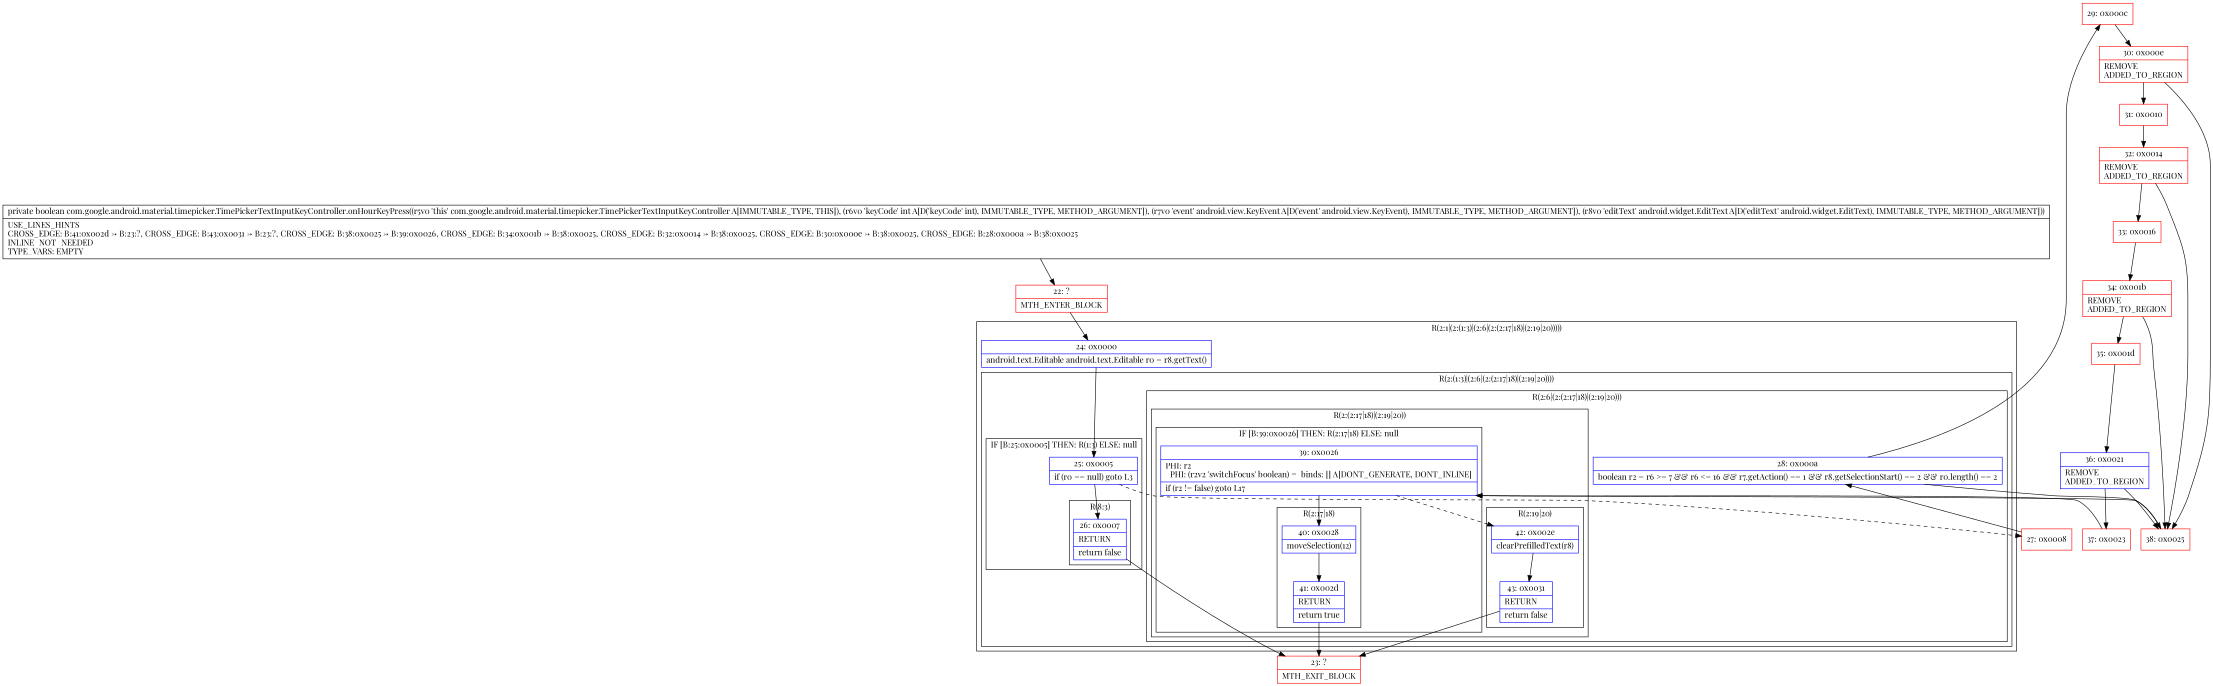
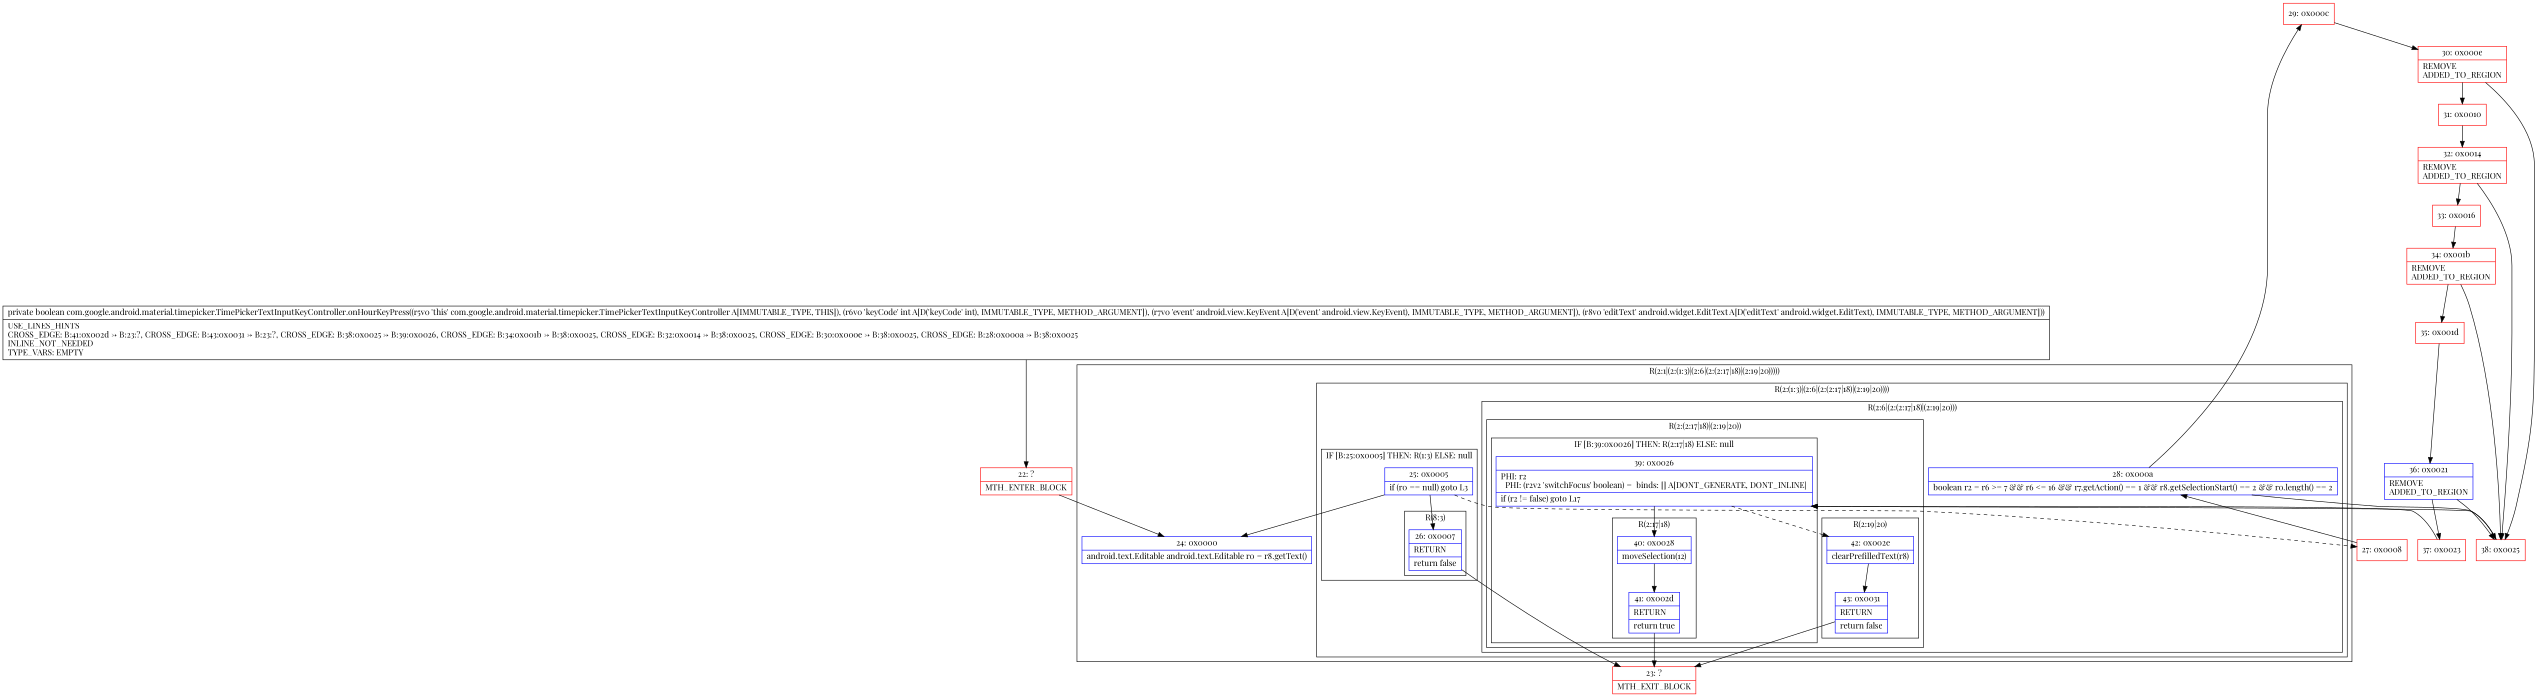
edge "24: 0x0000" -> "25: 0x0005": reversed
